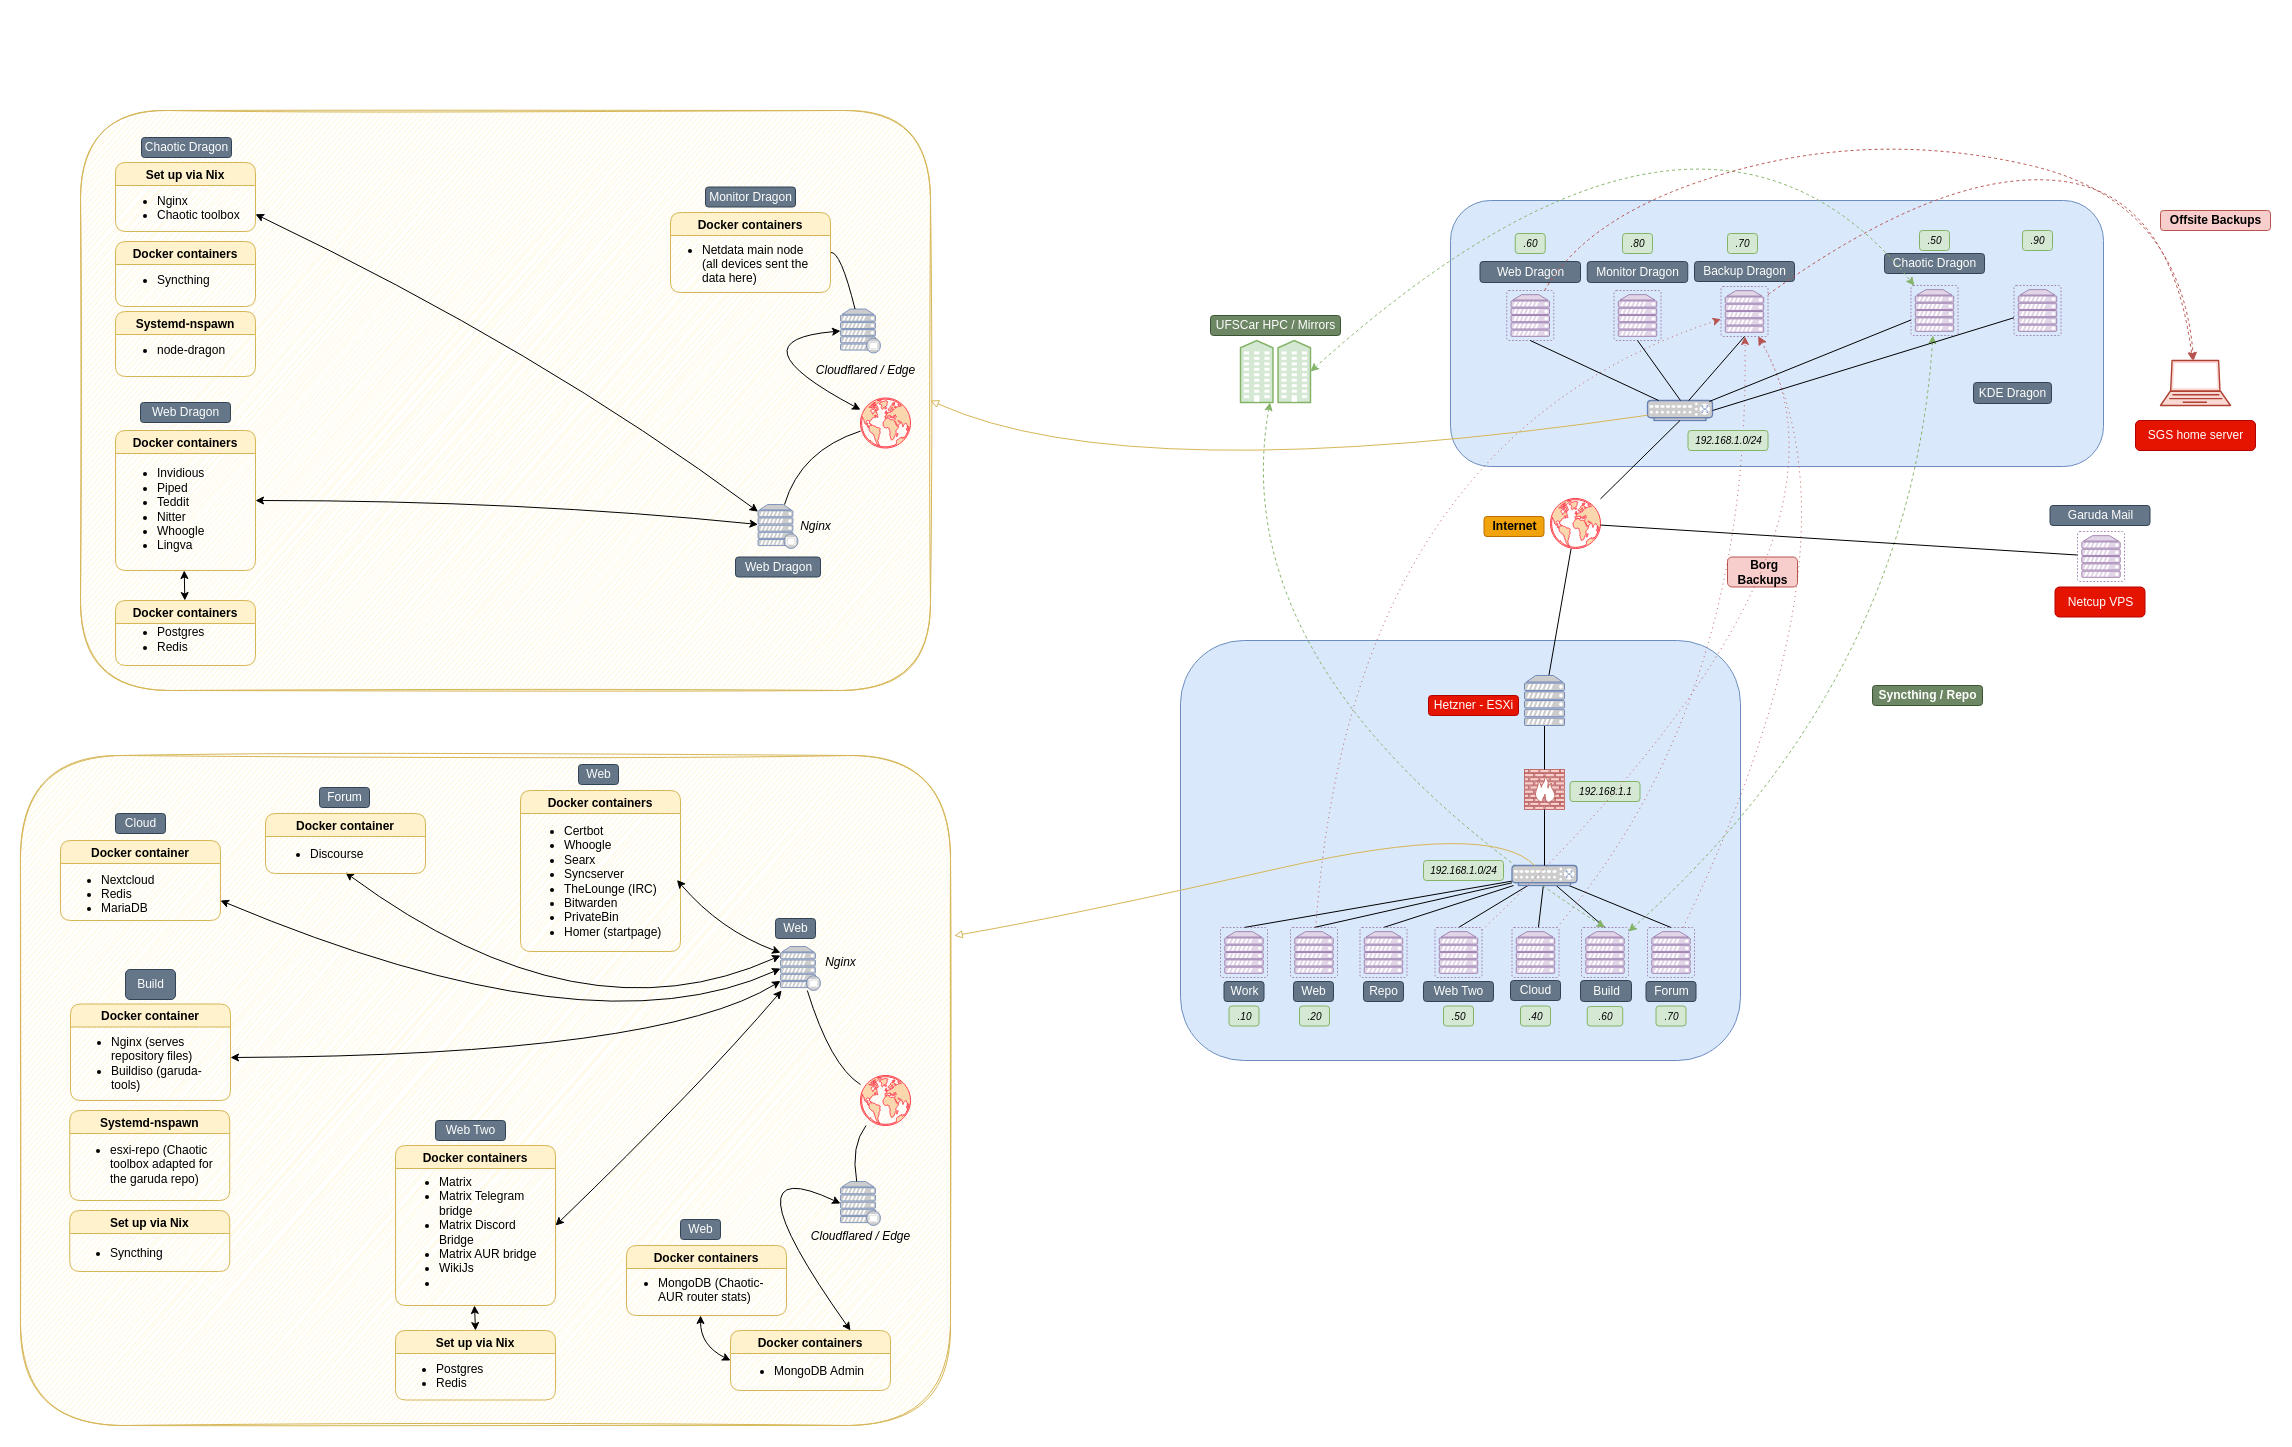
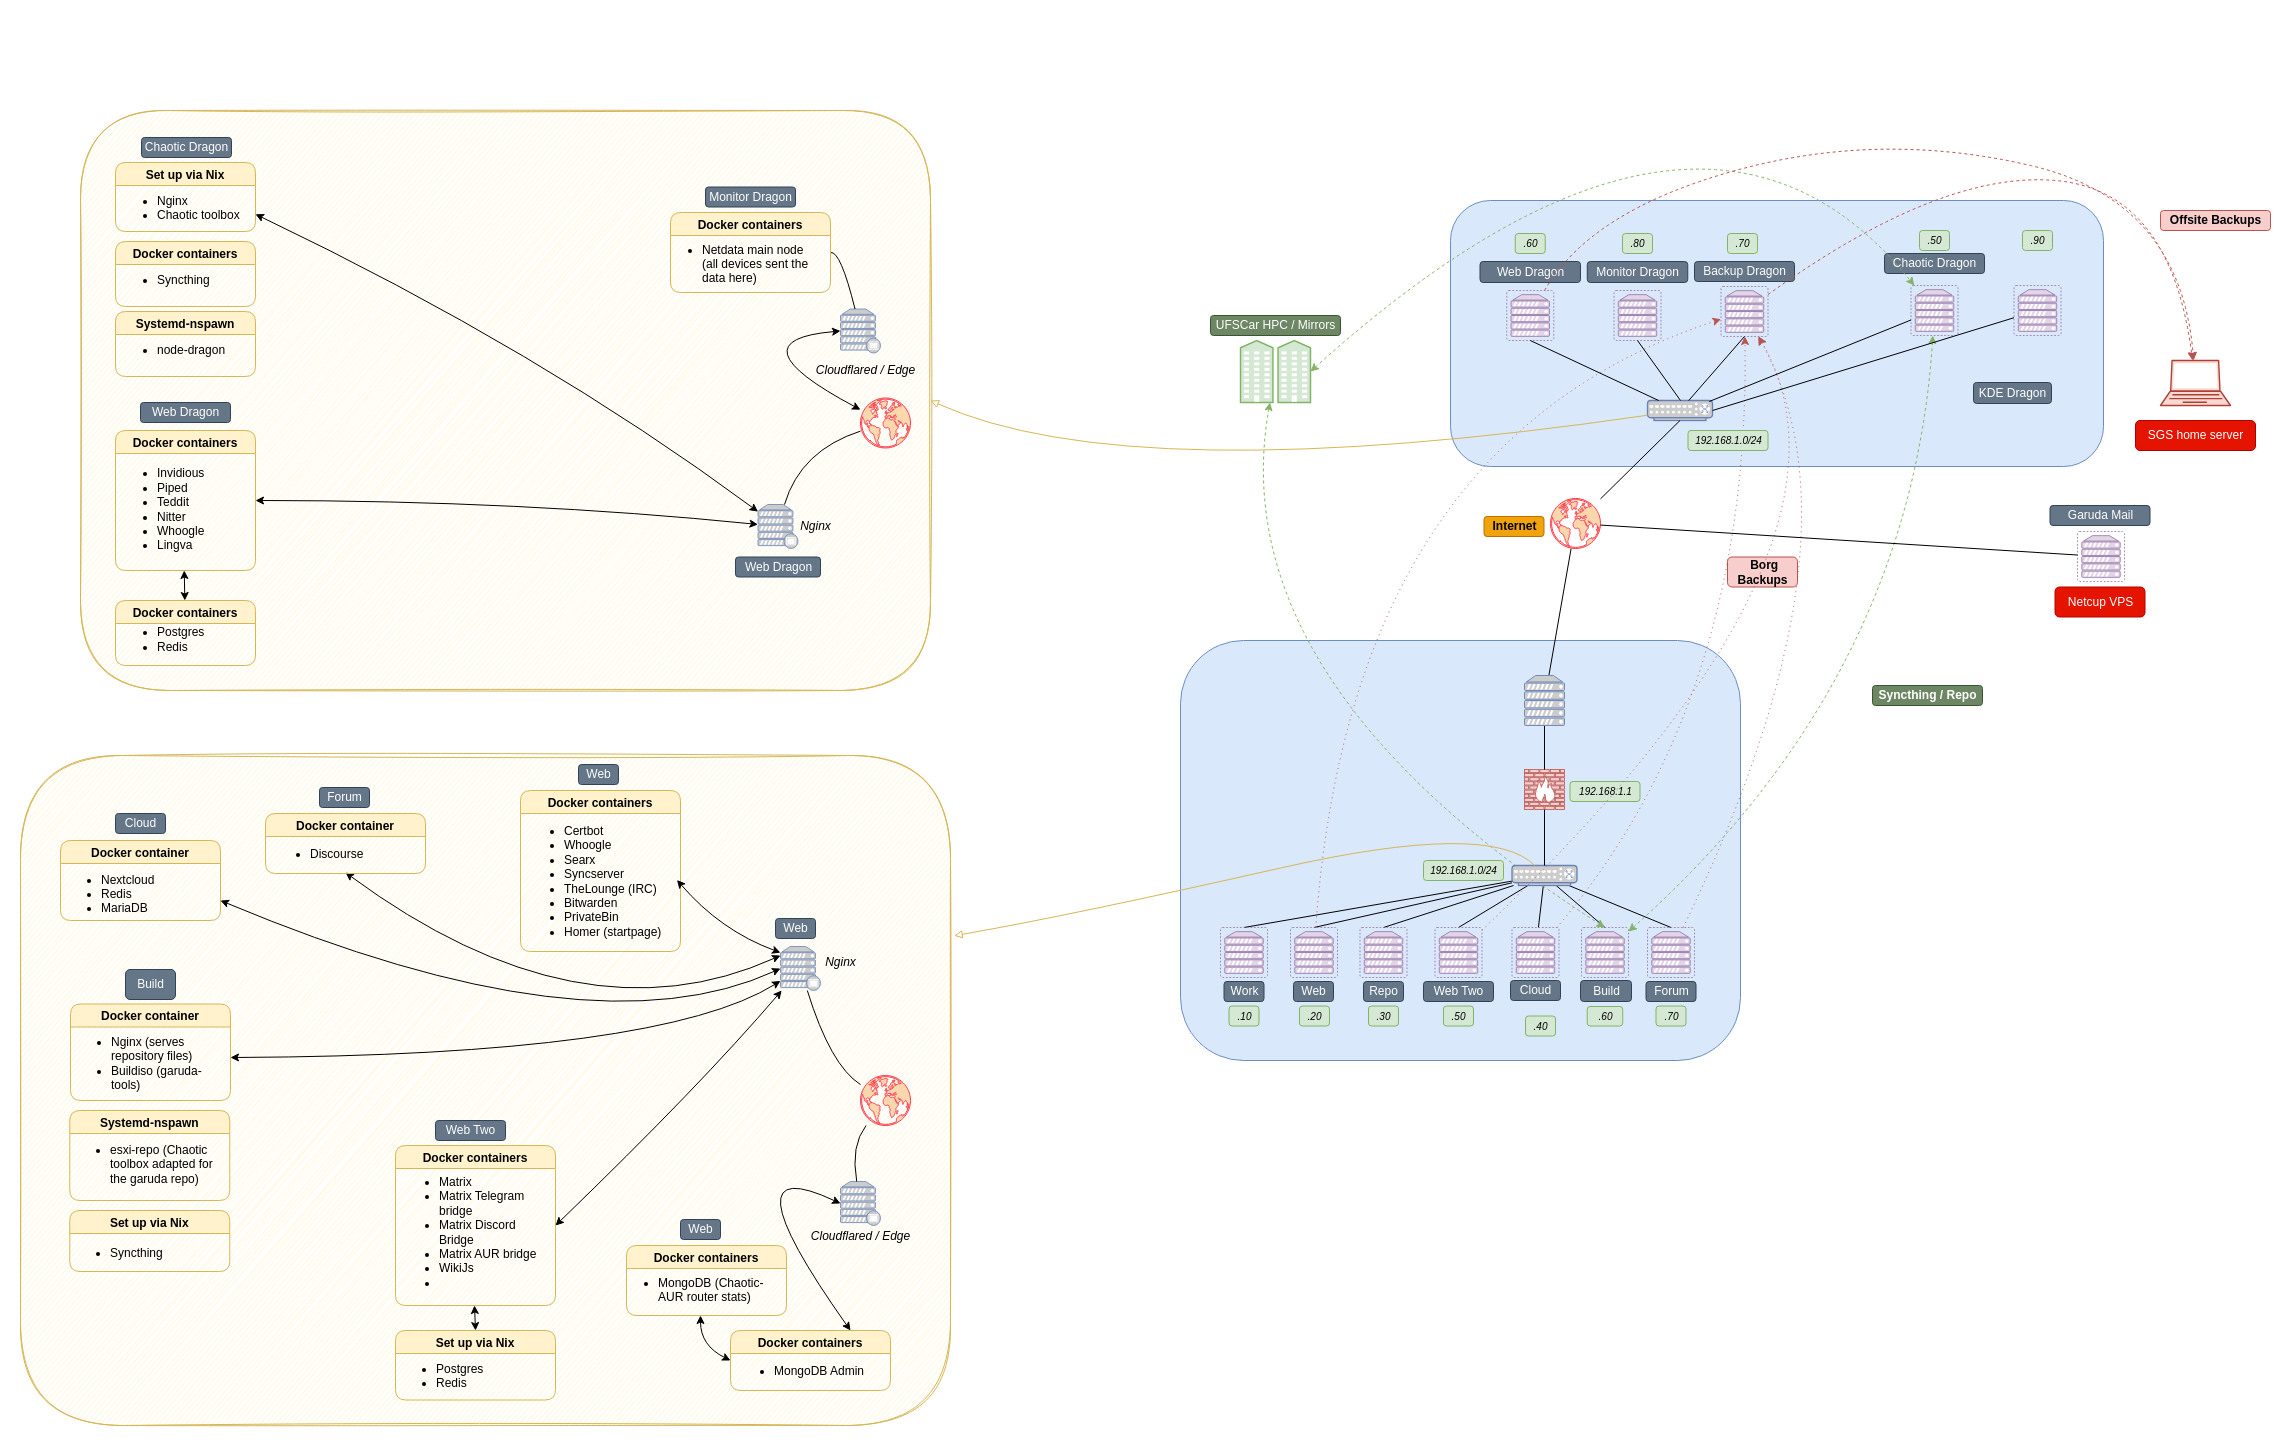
node "Hetzner - ESXi": removed
node ".30": added
node ".40": moved (1536, 1016) -> (1541, 1026)
